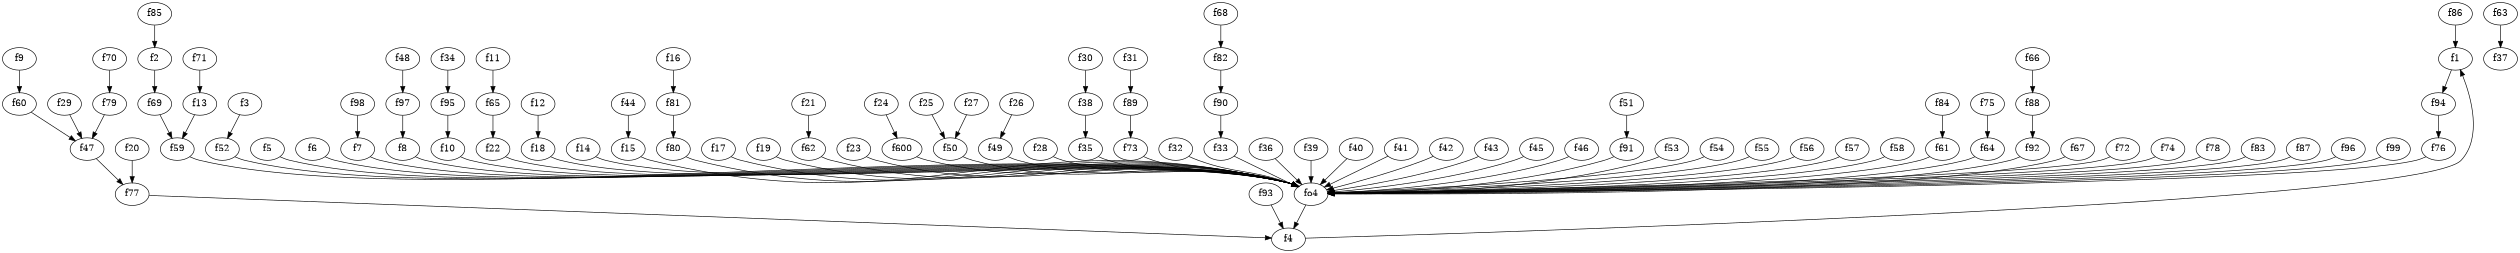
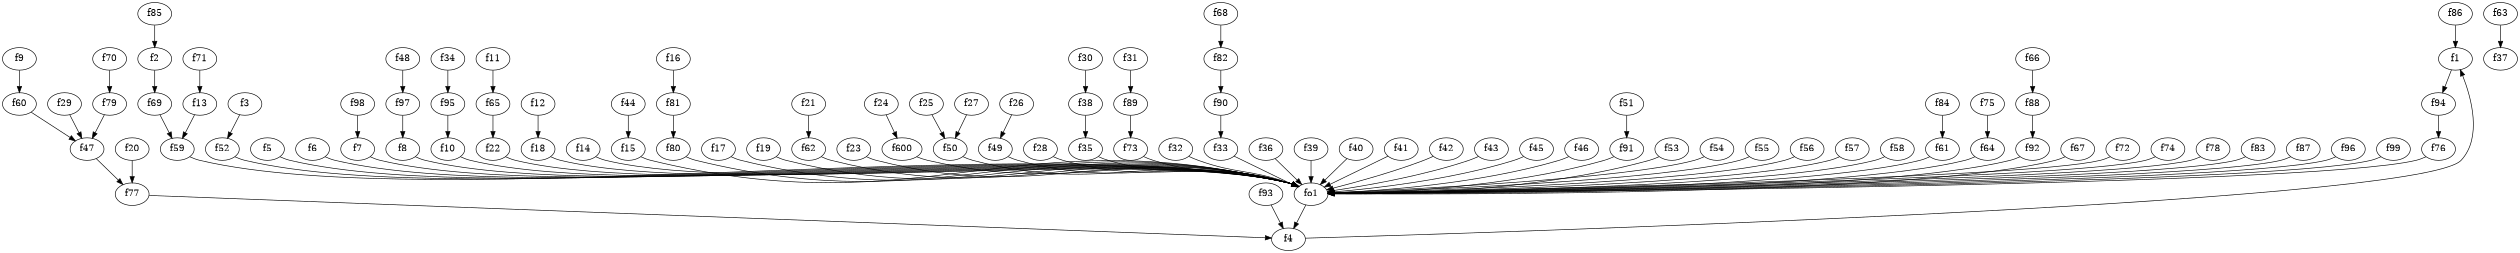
node "fo4": label "fo4" -> "fo1"
